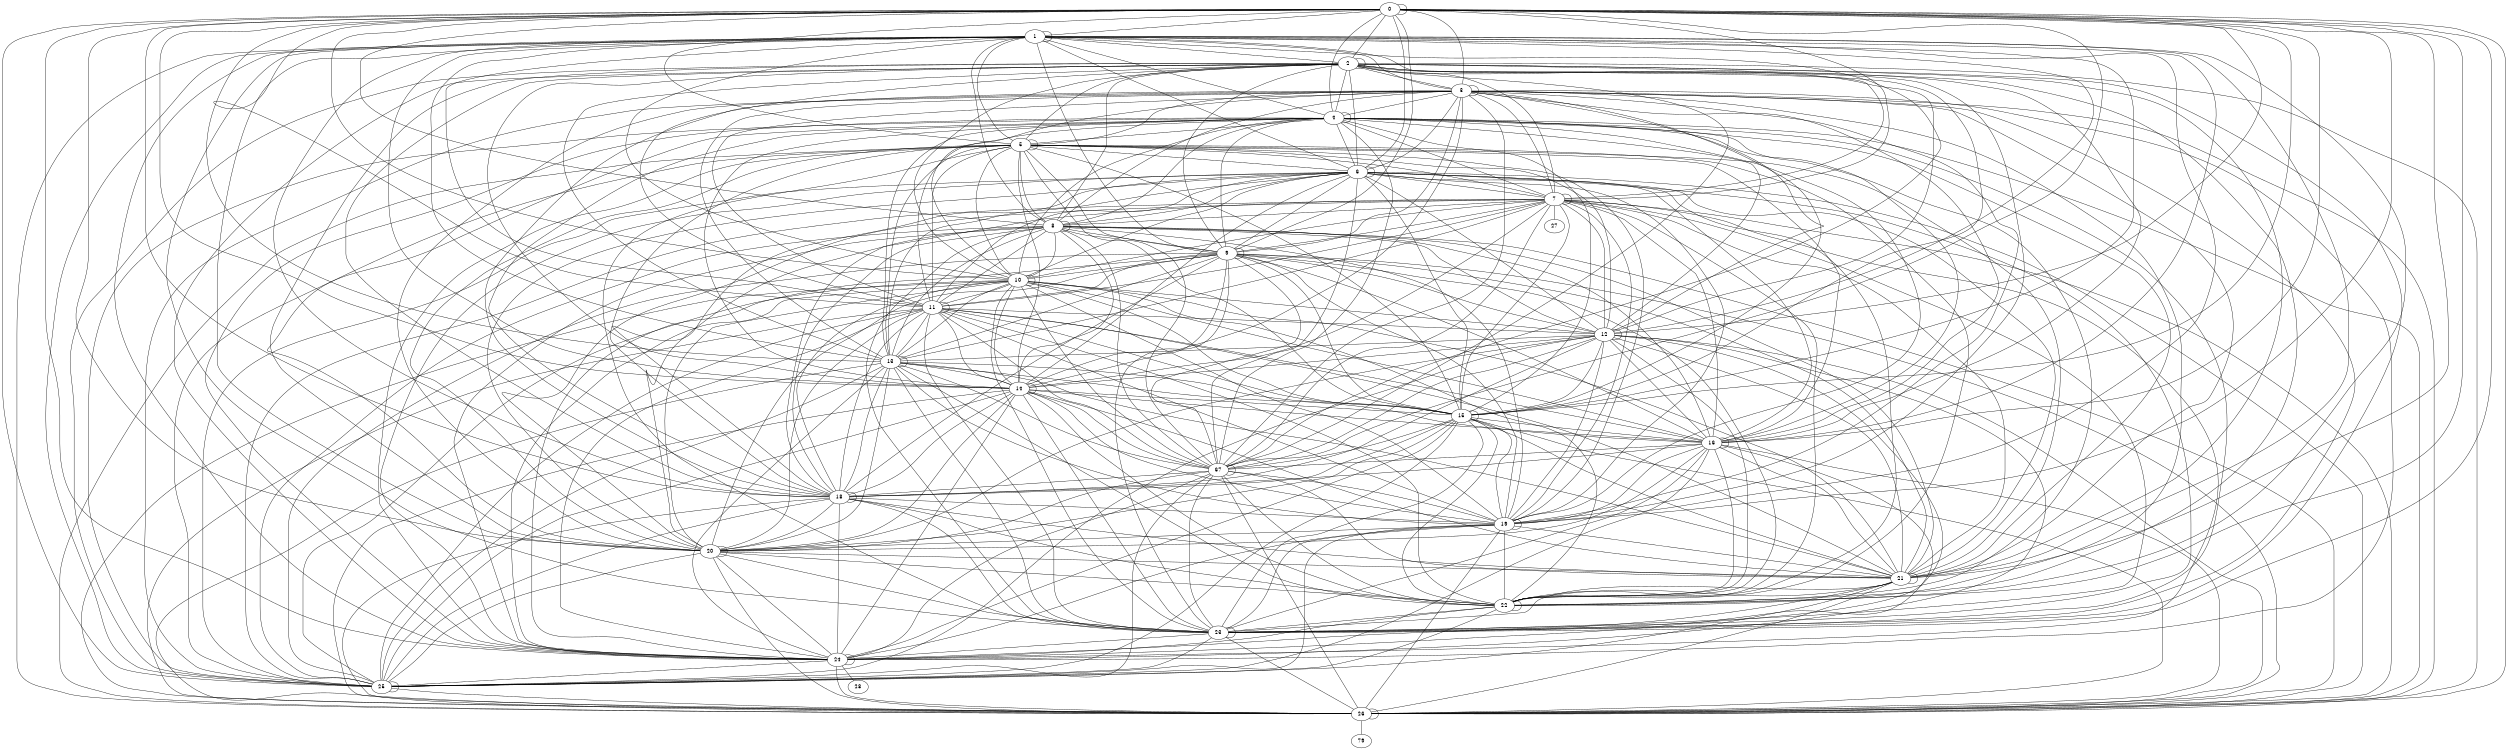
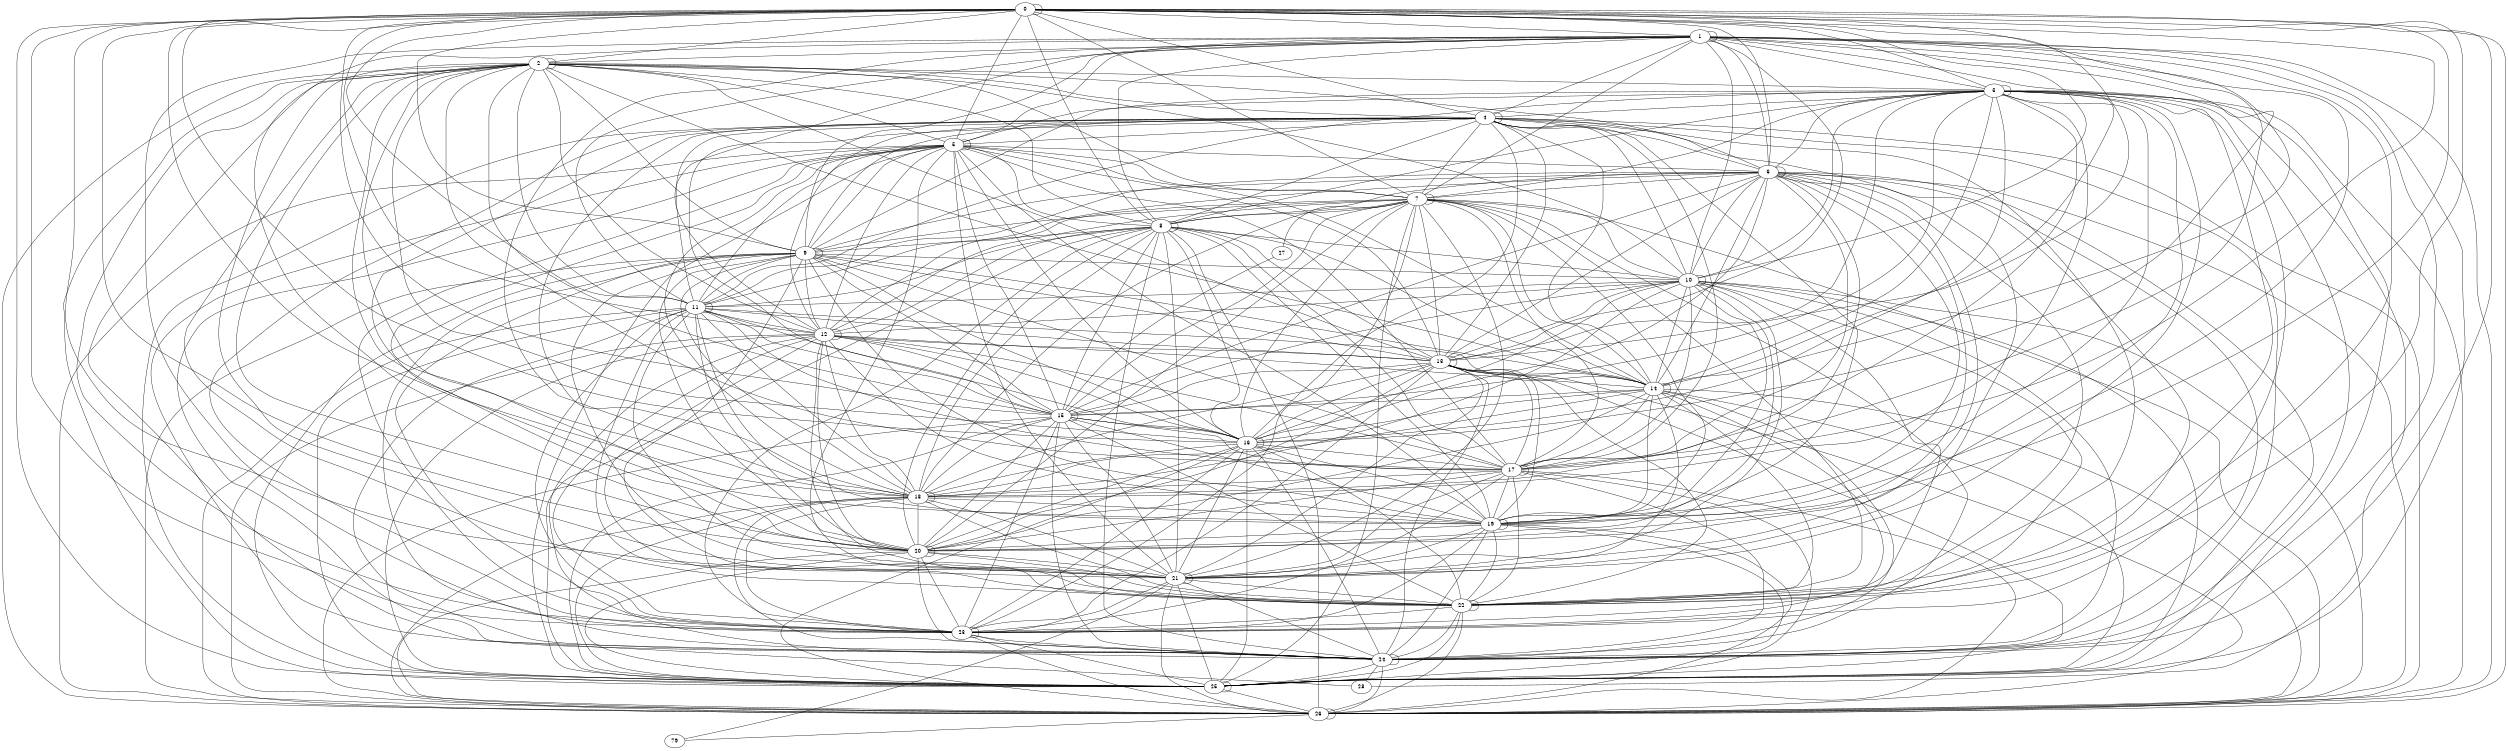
edge "1" -- "15": now "27" -- "15"
edge "1" -- "21": now "79" -- "21"
edge "3" -- "12": now "3" -- "28"
edge "5" -- "10": now "5" -- "28"
node "67": label "67" -> "17"
edge "22" -- "26": added
